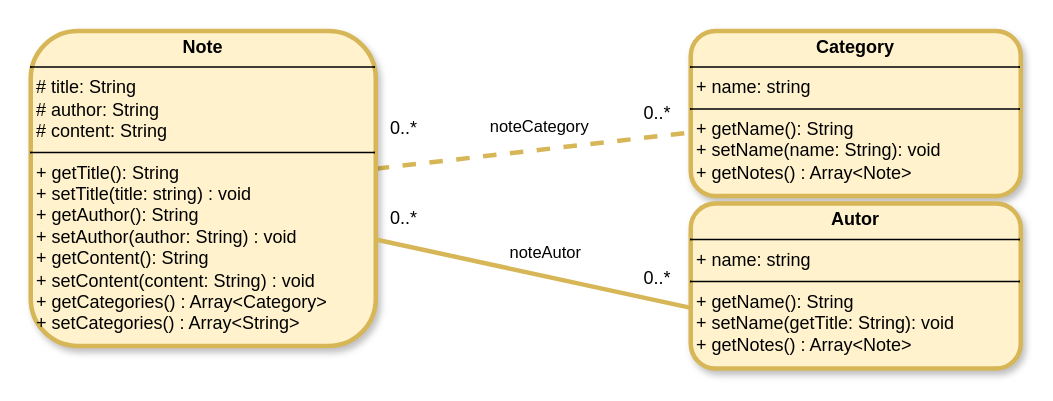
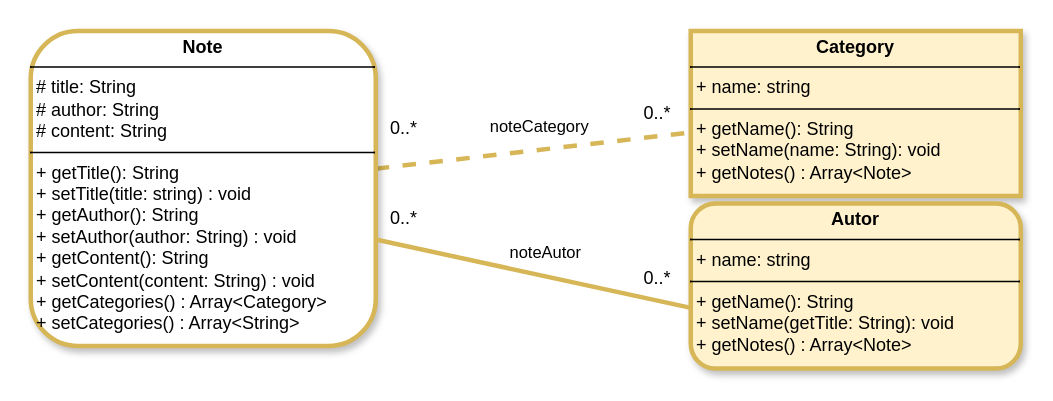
node "Category + name: string + getName(): String + setName(name: String): void + getNotes() : Array<Note>": shape rounded rectangle -> rectangle
node "Note # title: String # author: String # content: String + getTitle(): String + setTitle(title: string) : void + getAuthor(): String + setAuthor(author: String) : void + getContent(): String + setContent(content: String) : void + getCategories() : Array<Category> + setCategories() : Array<String>": fillcolor #fff2cc -> #ffffff
